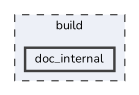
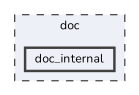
cluster "build": label "build" -> "doc"
